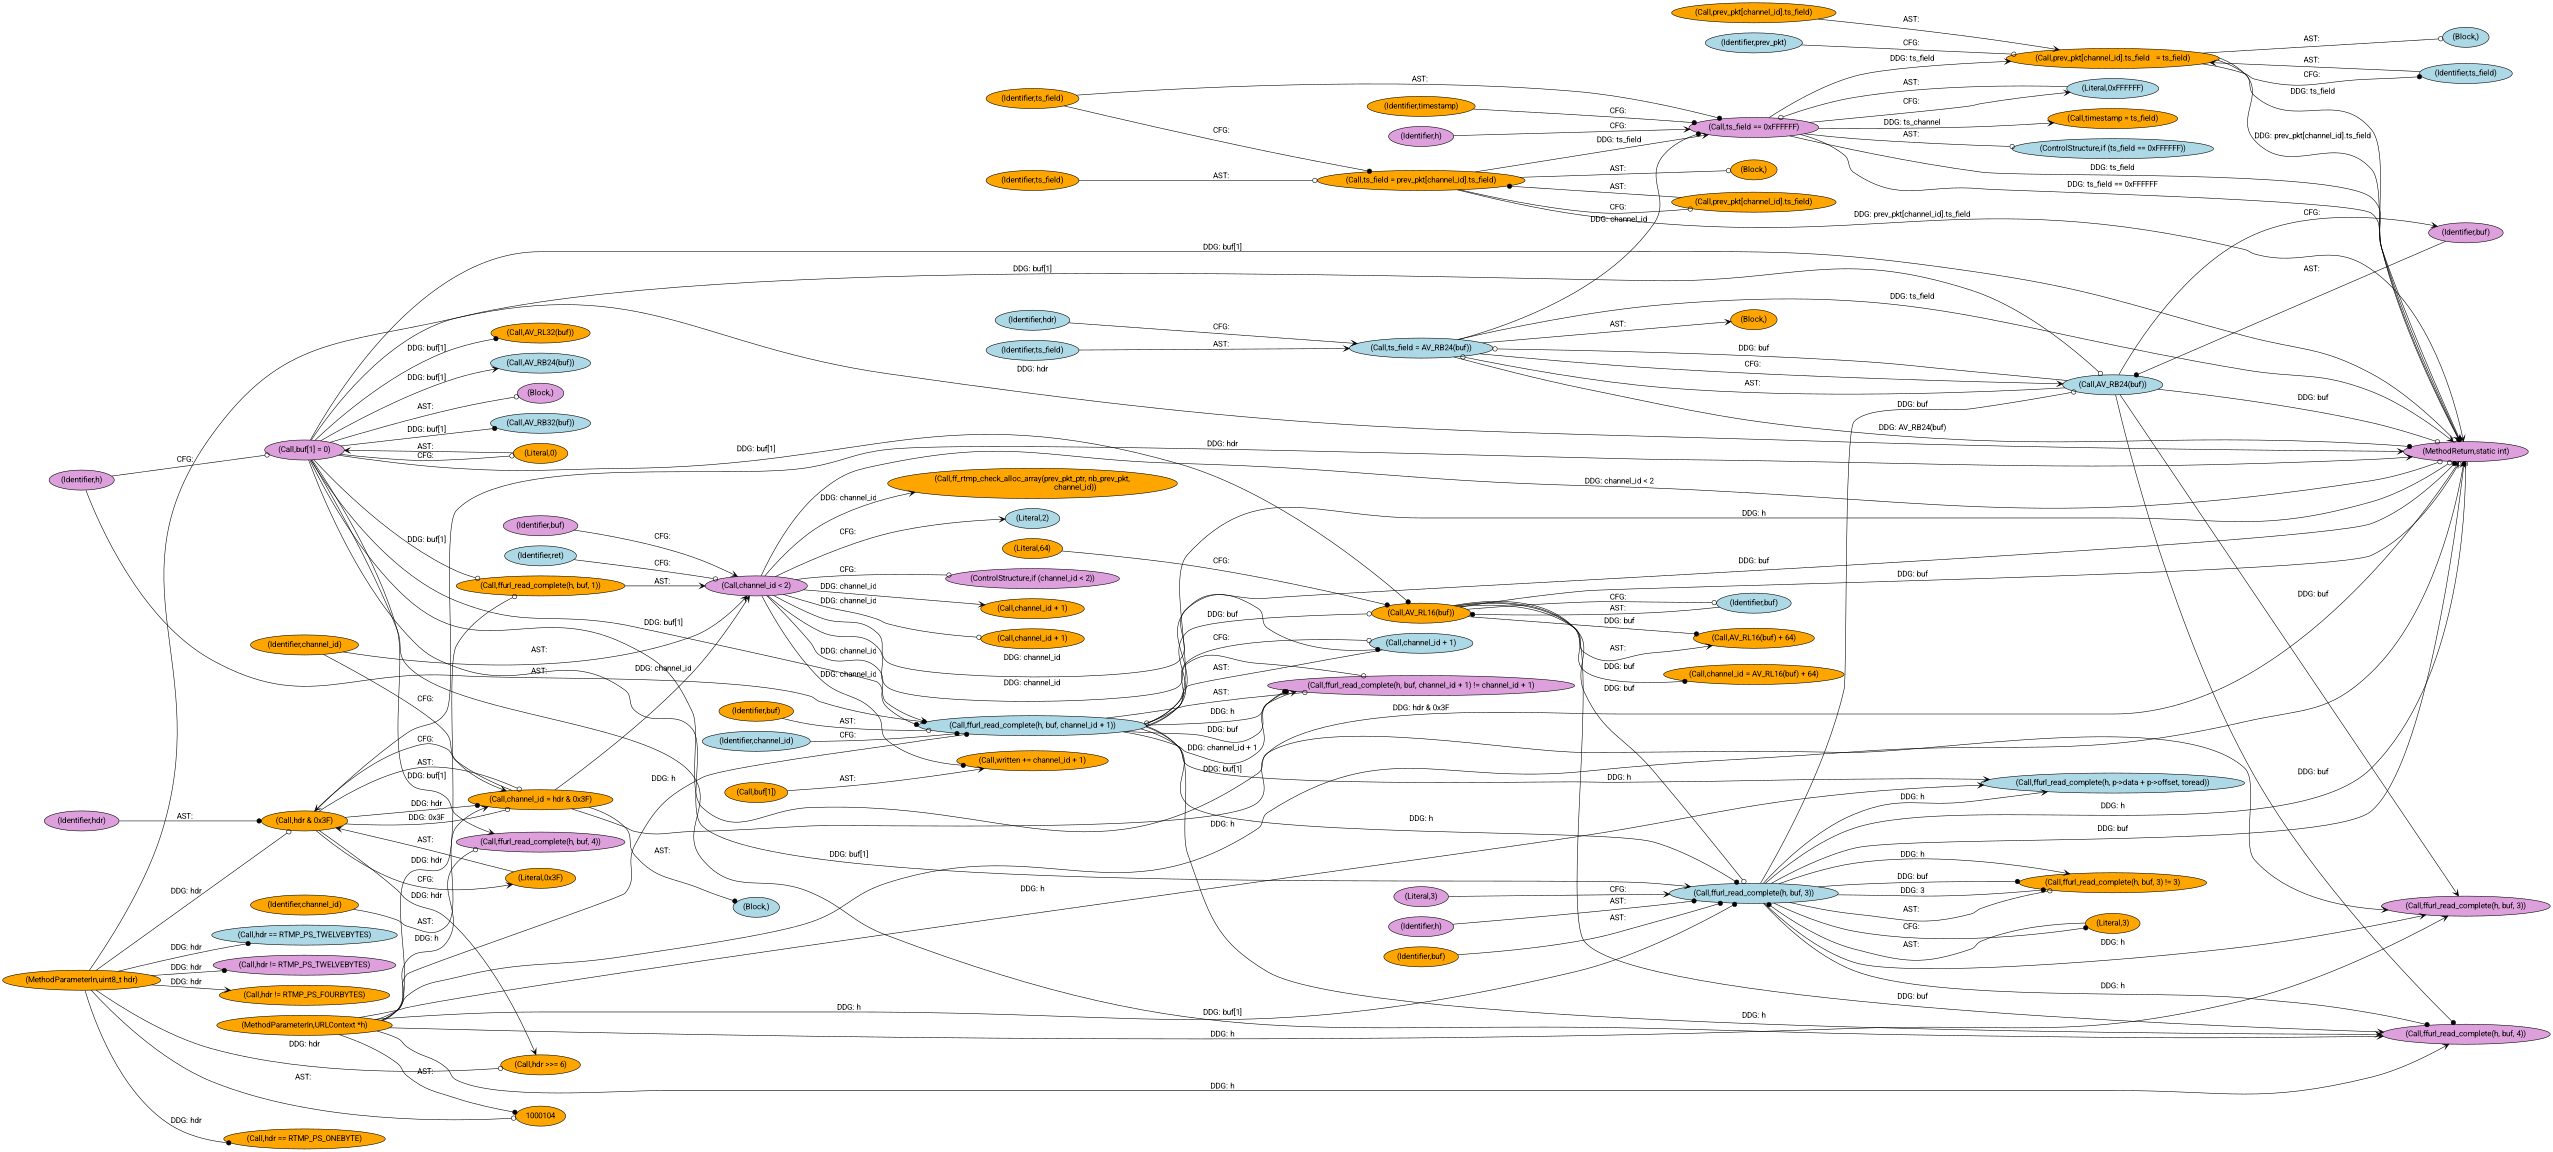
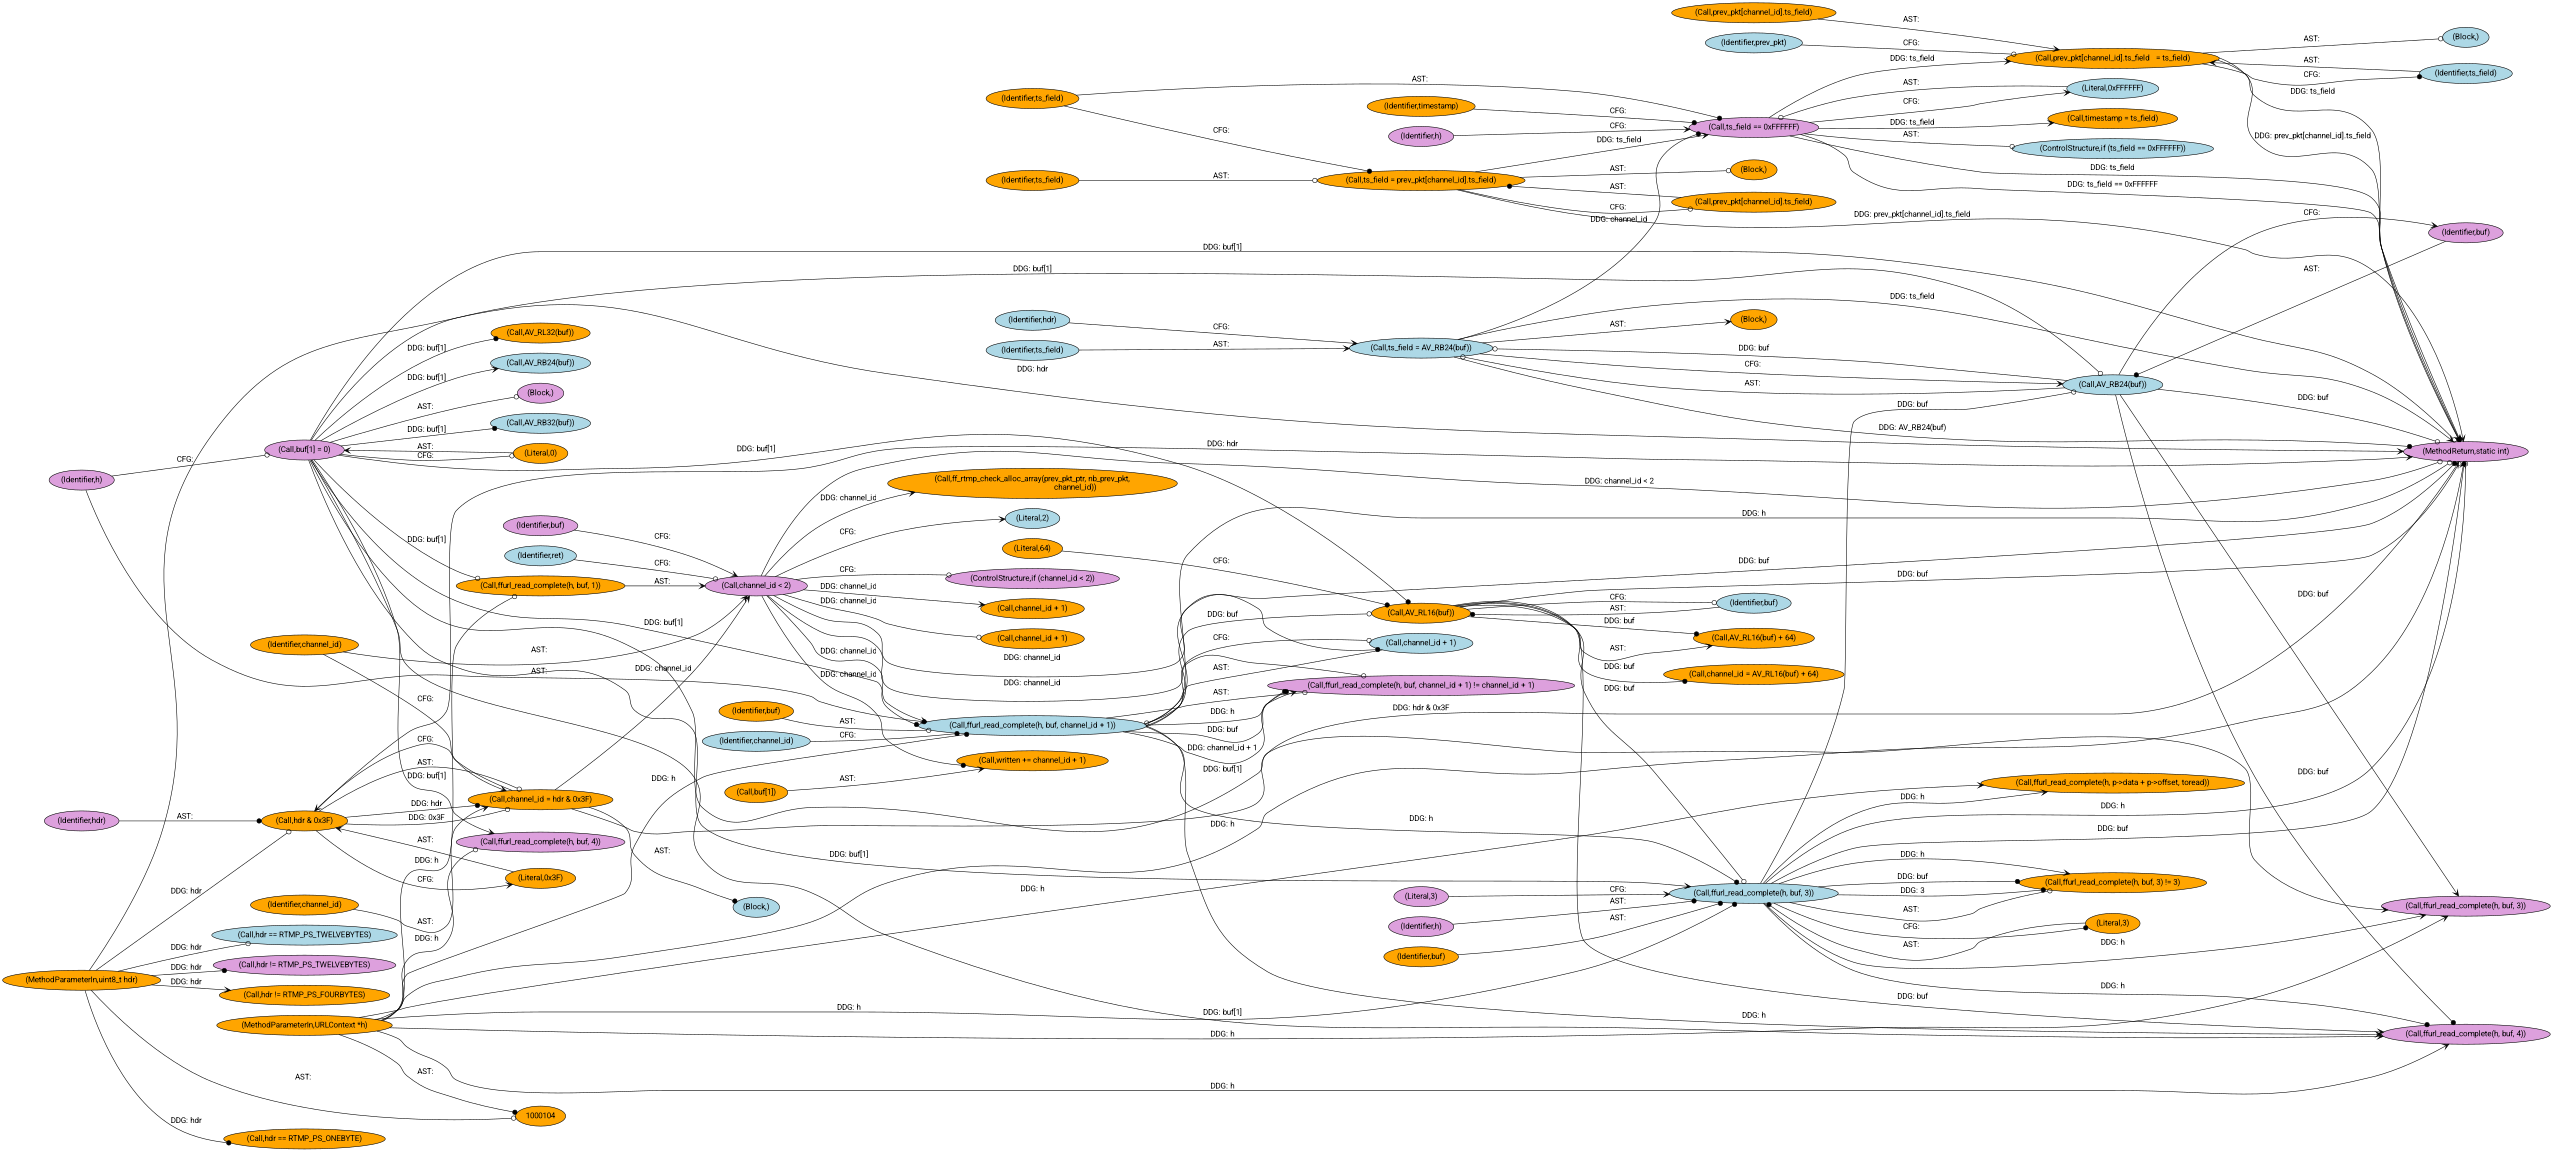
edge "(Call,ts_field == 0xFFFFFF)" -> "(Call,timestamp = ts_field)": label "DDG: ts_channel" -> "DDG: ts_field"
edge "(Call,ffurl_read_complete(h, buf, channel_id + 1))" -> "(Call,ffurl_read_complete(h, p->data + p->offset, toread))": removed, label "DDG: h"
node "(Call,ffurl_read_complete(h, p->data + p->offset, toread))": fillcolor lightblue -> orange
edge "(MethodParameterIn,URLContext *h)" -> "(Call,ffurl_read_complete(h, buf, 1))": label "DDG: hdr" -> "DDG: h"
edge "(MethodParameterIn,uint8_t hdr)" -> "(Call,hdr == RTMP_PS_TWELVEBYTES)": arrowhead dot -> odot
node "(Call,hdr >>= 6)": removed
